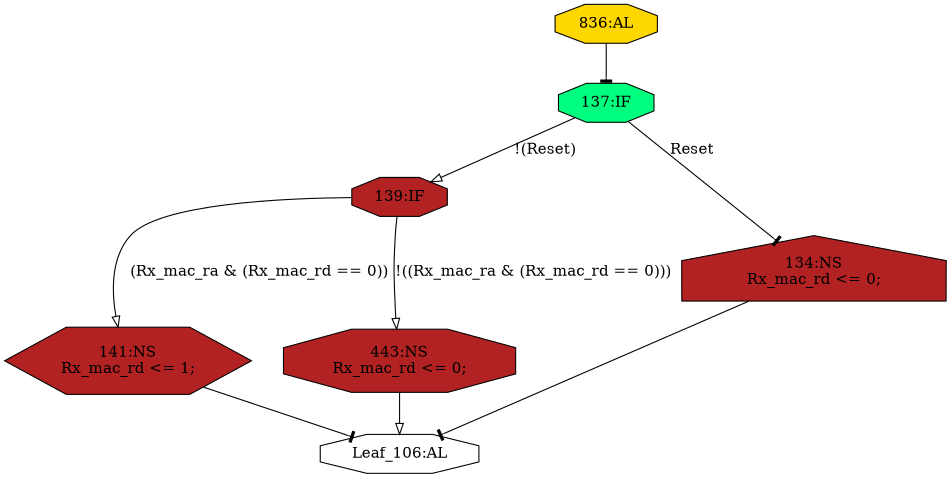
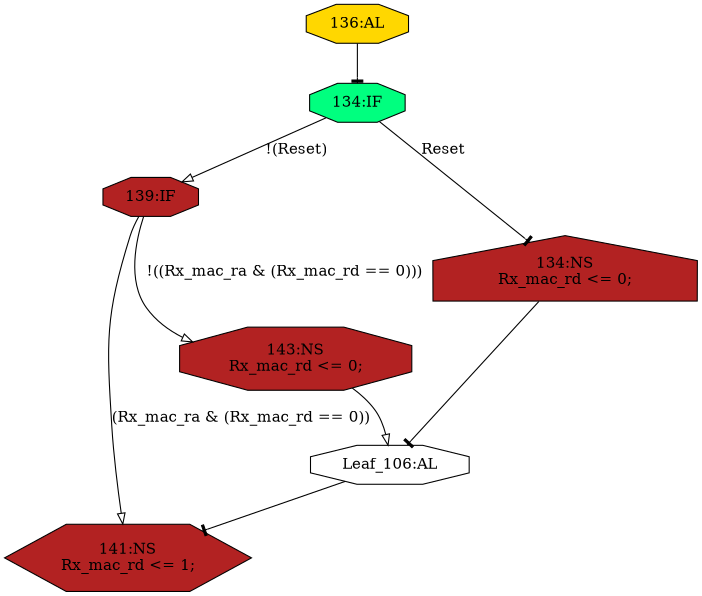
node "836:AL": label "836:AL" -> "136:AL"
node "137:IF": label "137:IF" -> "134:IF"
node "443:NS Rx_mac_rd <= 0;": label "443:NS Rx_mac_rd <= 0;" -> "143:NS Rx_mac_rd <= 0;"
edge "141:NS Rx_mac_rd <= 1;" -> "Leaf_106:AL": reversed
